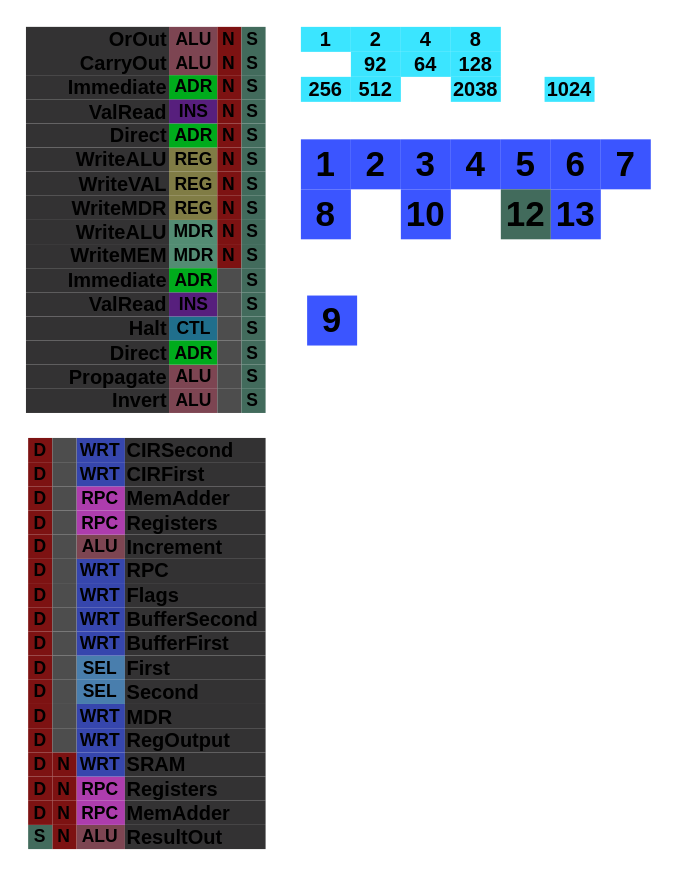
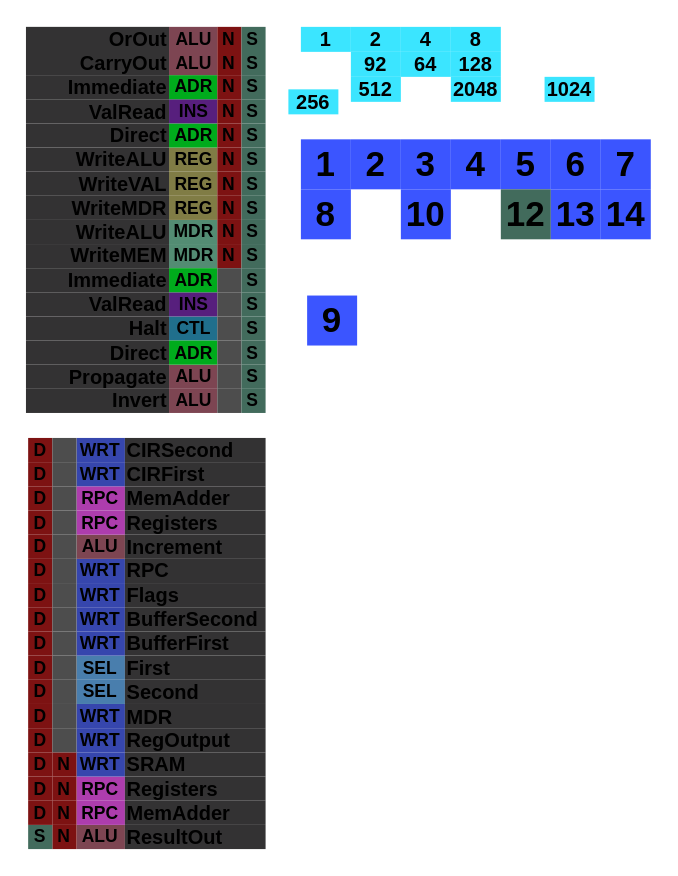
node "256": moved (326, 89) -> (313, 102)
node "2038": label "2038" -> "2048"
node "14": added
